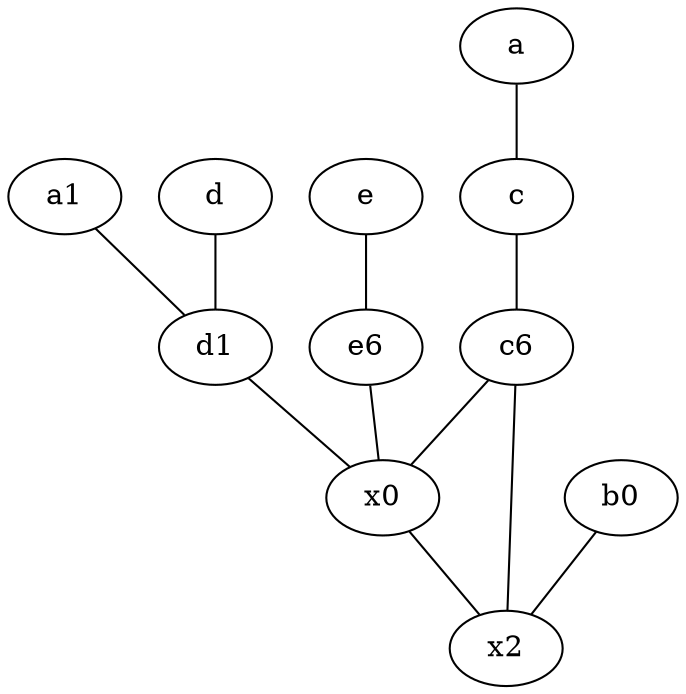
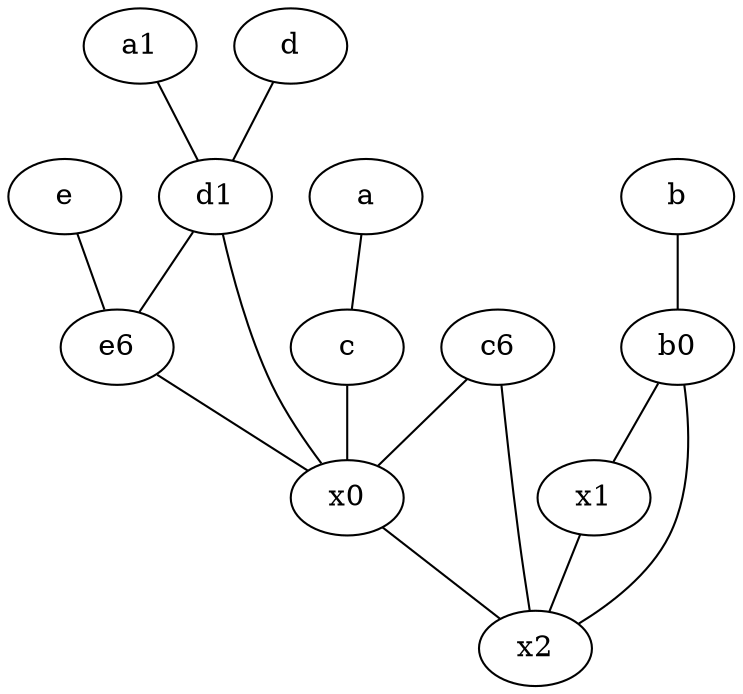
node "b": added
edge "d1" -- "e6": added
edge "c" -- "c6": now "c" -- "x0"
node "x1": added
